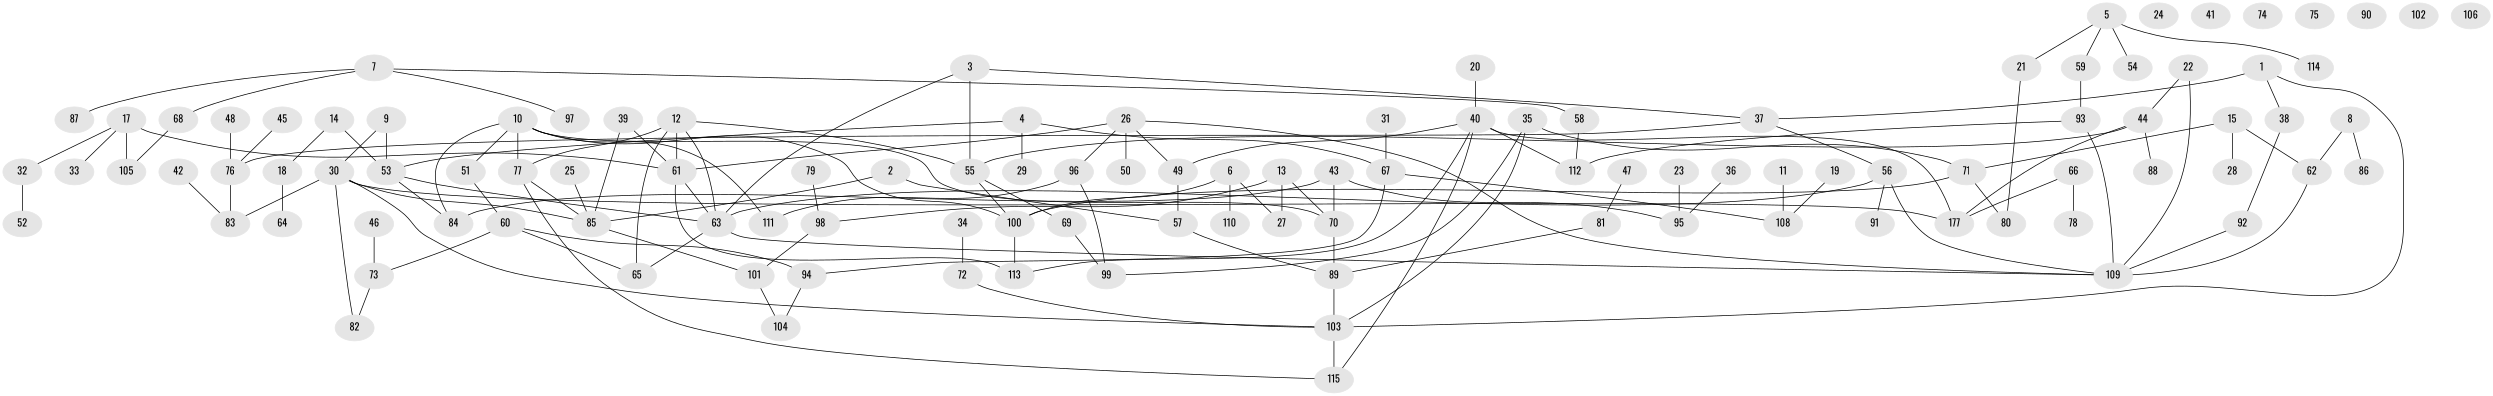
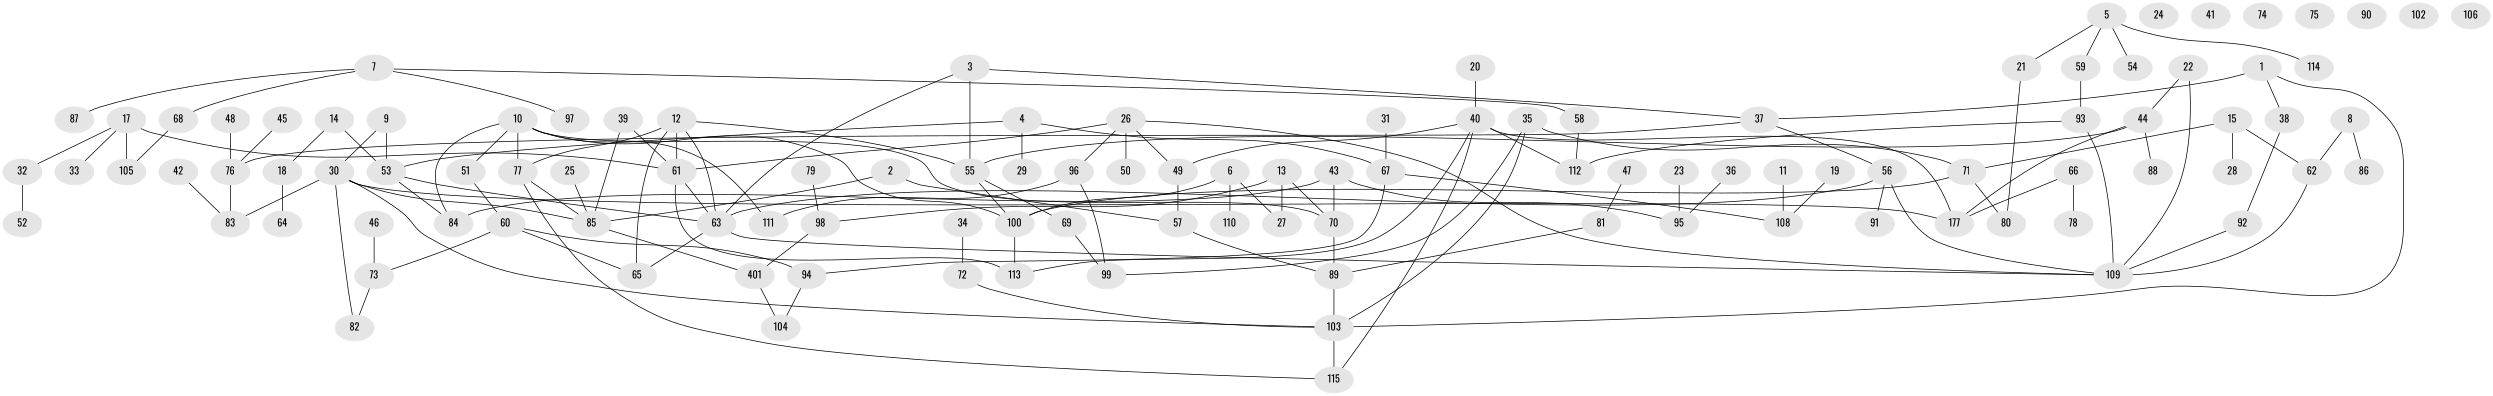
node "101": label "101" -> "401"
